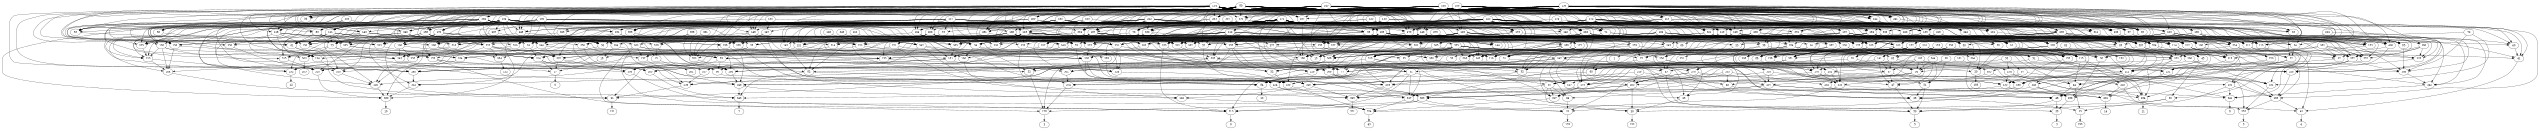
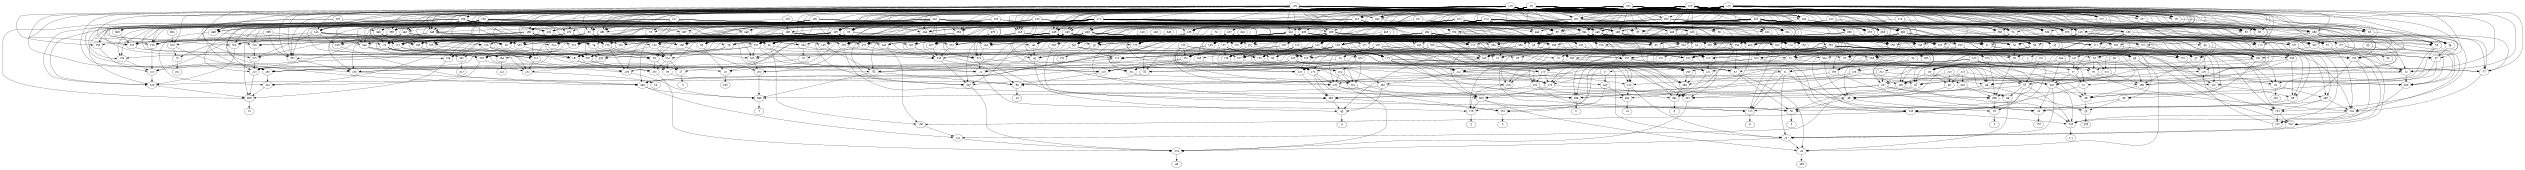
edge "283" -> "267": removed
edge "140" -> "337": now "223" -> "337"
edge "147" -> "21": reversed
edge "181" -> "231": removed
